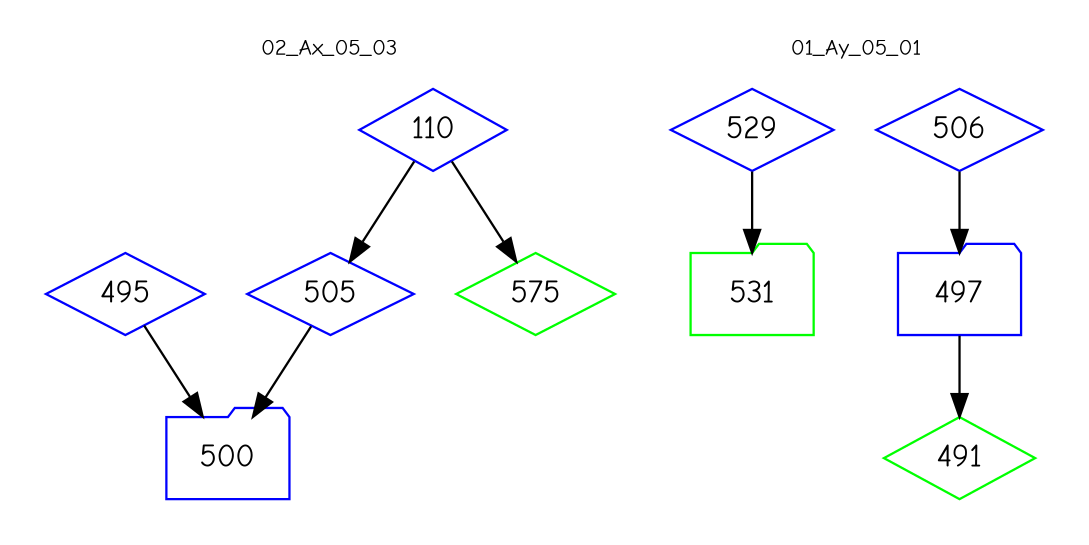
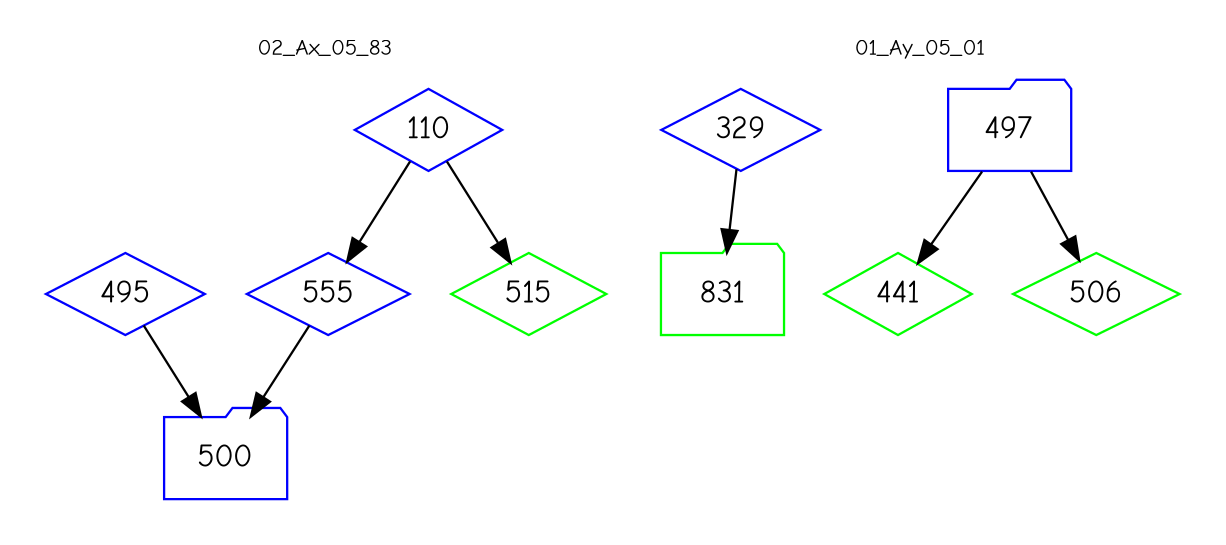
cluster "02_Ax_05_03": label "02_Ax_05_03" -> "02_Ax_05_83"
node "529": label "529" -> "329"
node "506": color blue -> green
edge "506" -> "497": reversed
node "505": label "505" -> "555"
node "575": label "575" -> "515"
node "531": label "531" -> "831"
node "491": label "491" -> "441"
